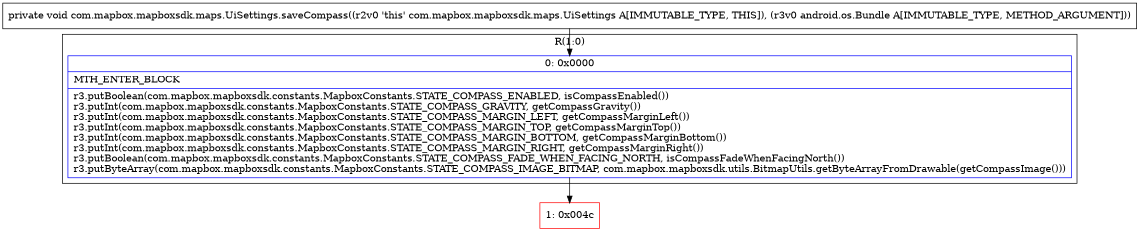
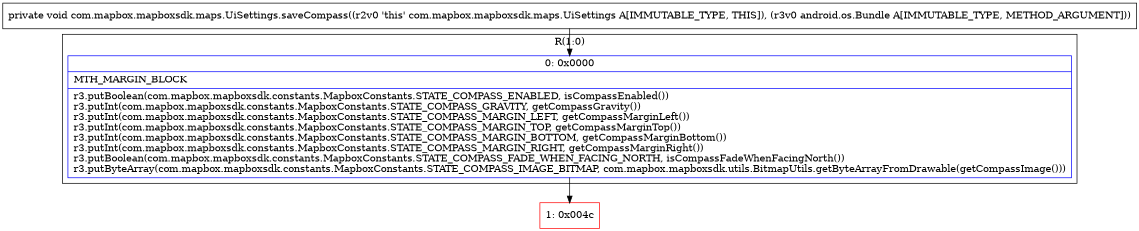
node "0: 0x0000": text "MTH_ENTER_BLOCK" -> "MTH_MARGIN_BLOCK"
